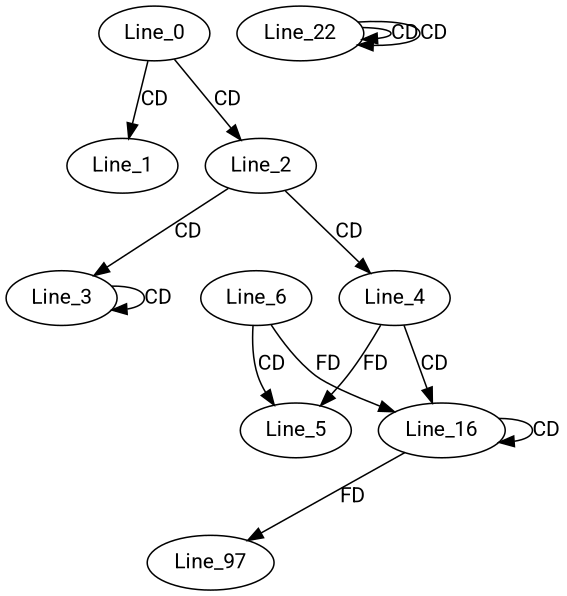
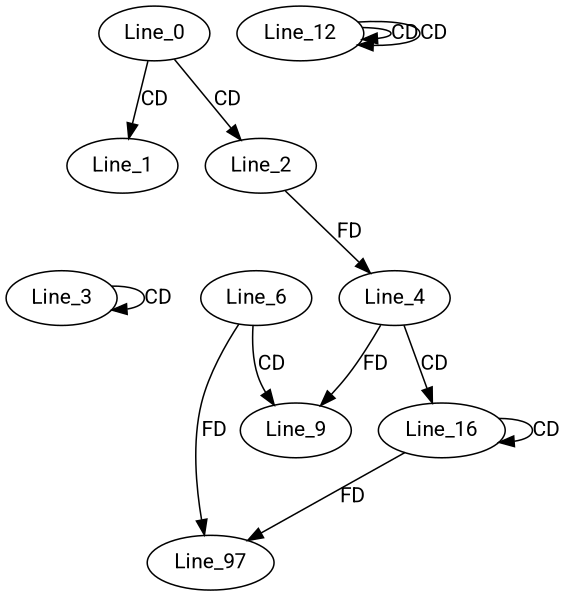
node "Line_22": label "Line_22" -> "Line_12"
edge "Line_2" -> "Line_3": removed, label "CD"
edge "Line_2" -> "Line_4": label "CD" -> "FD"
edge "Line_6" -> "Line_16": now "Line_6" -> "Line_97"
node "Line_5": label "Line_5" -> "Line_9"
